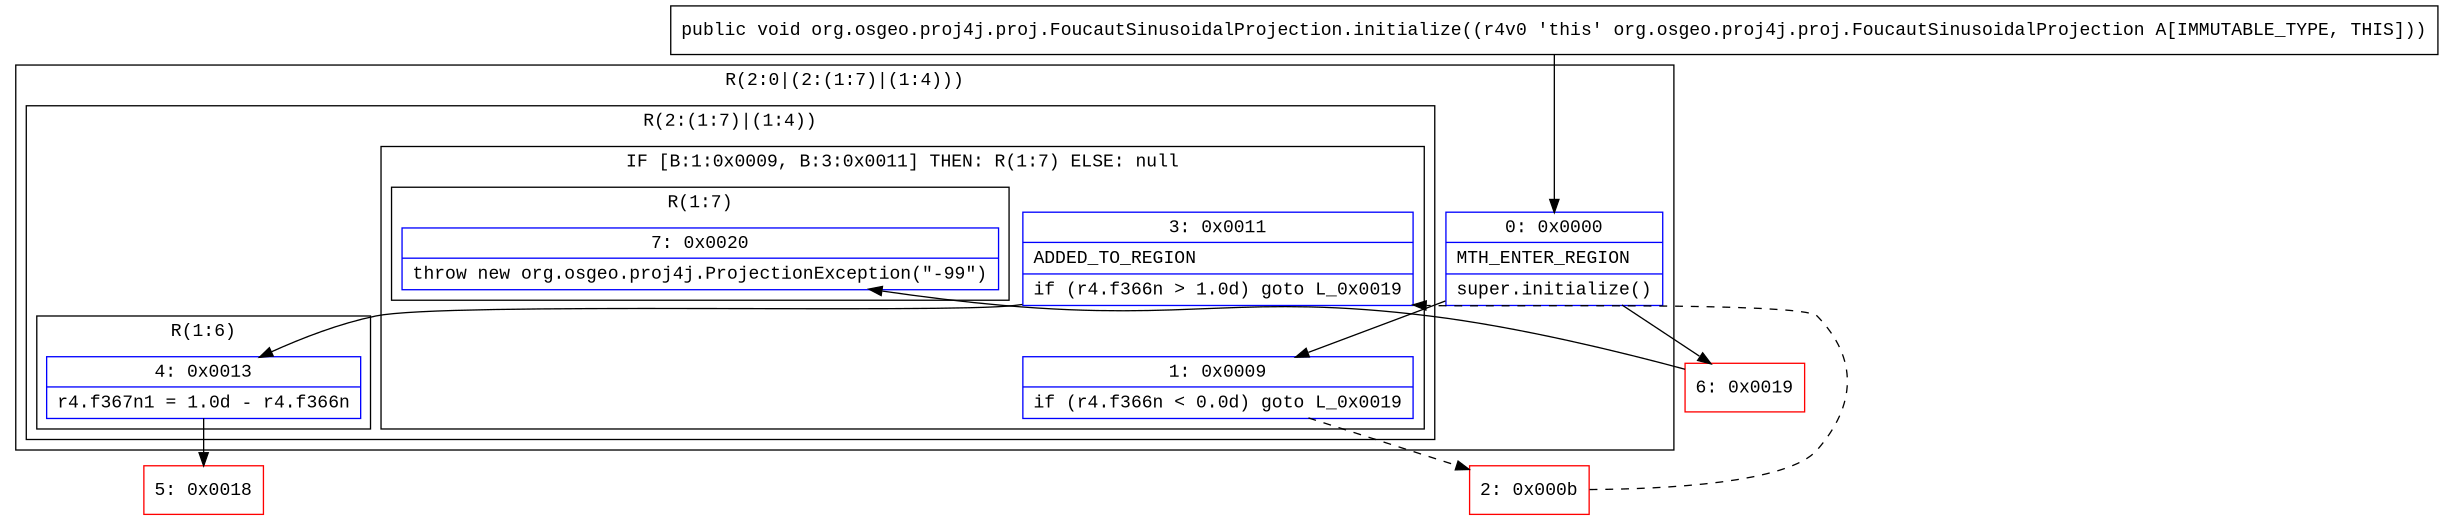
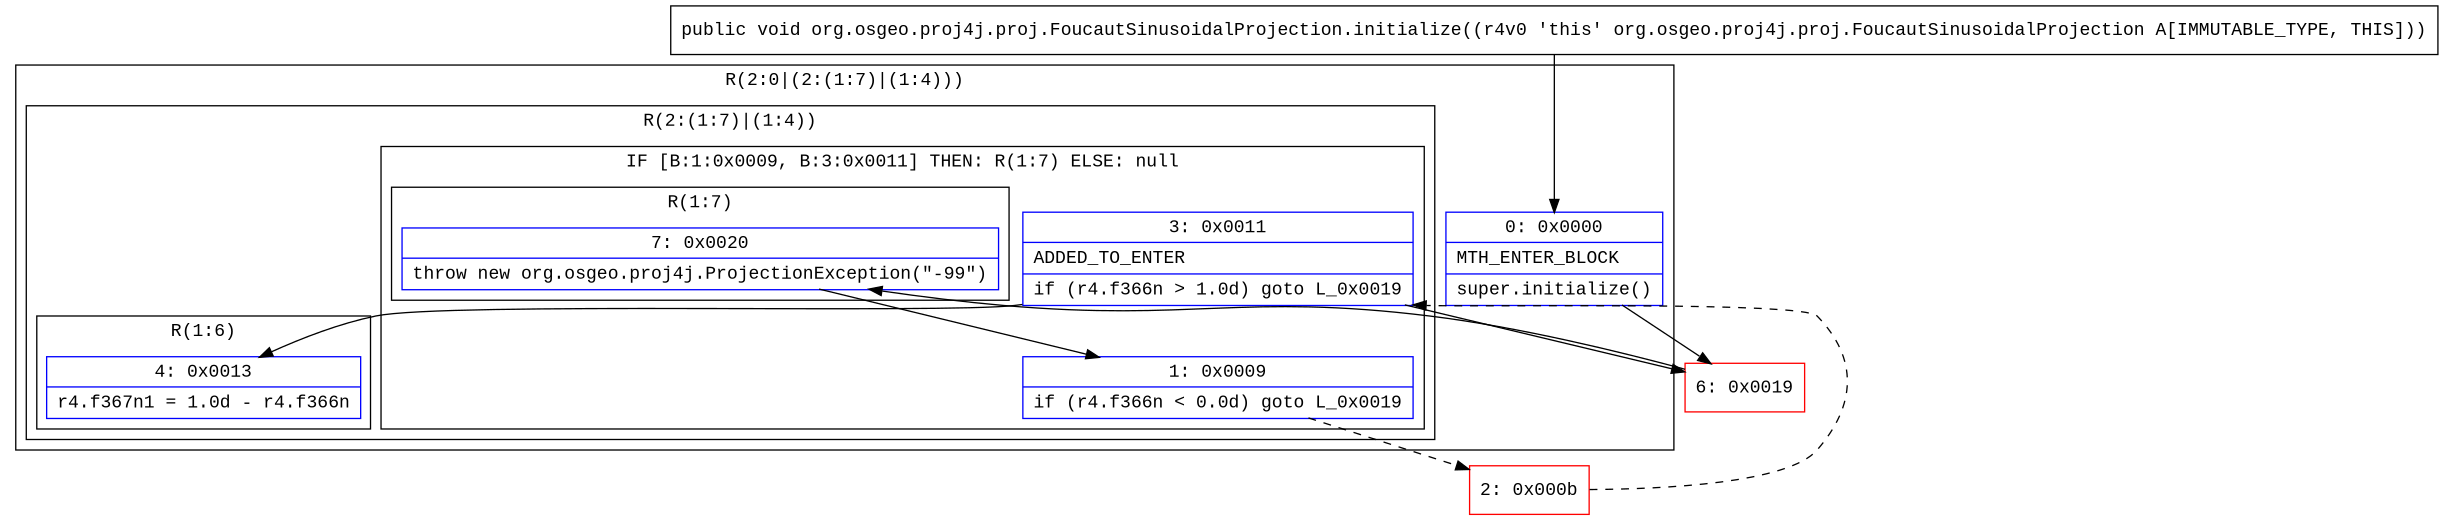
node "3: 0x0011": text "ADDED_TO_REGION" -> "ADDED_TO_ENTER"
node "0: 0x0000": text "MTH_ENTER_REGION" -> "MTH_ENTER_BLOCK"
edge "0: 0x0000" -> "1: 0x0009": now "7: 0x0020" -> "1: 0x0009"
edge "3: 0x0011" -> "6: 0x0019": added
node "5: 0x0018": removed
